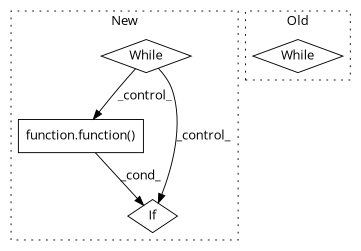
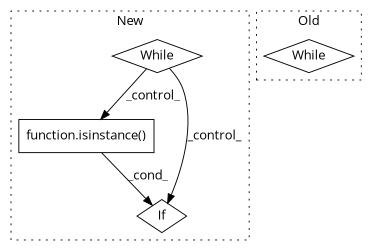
node "function.function()": label "function.function()" -> "function.isinstance()"
